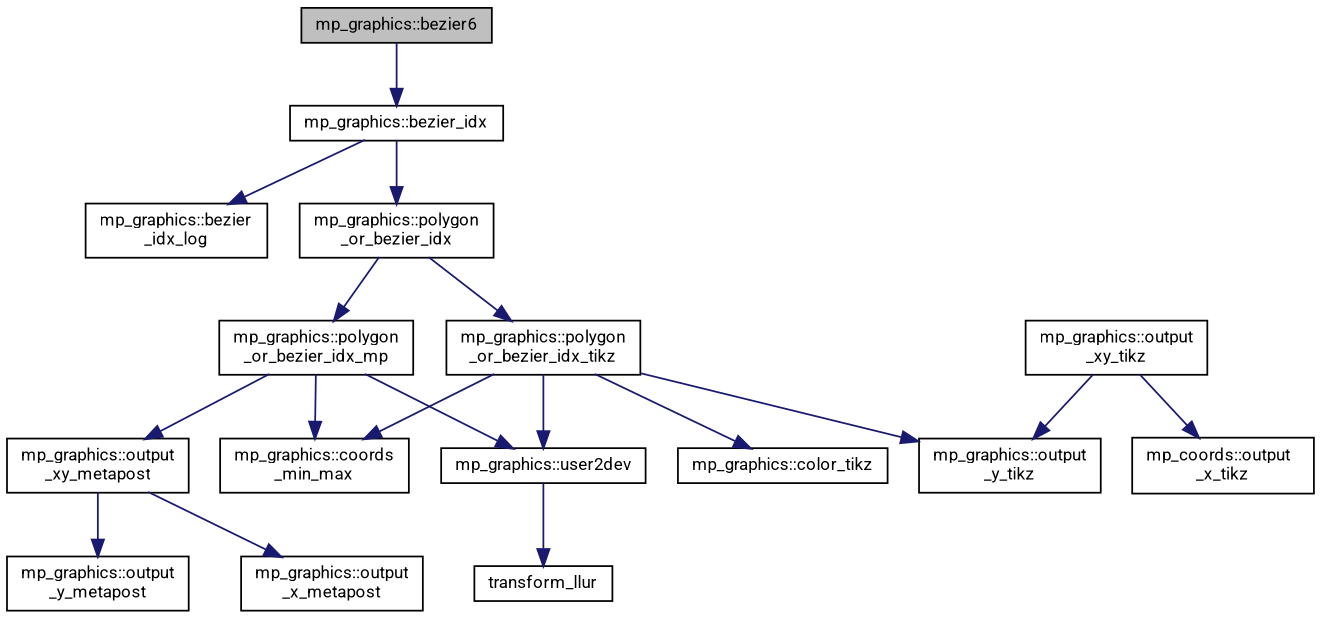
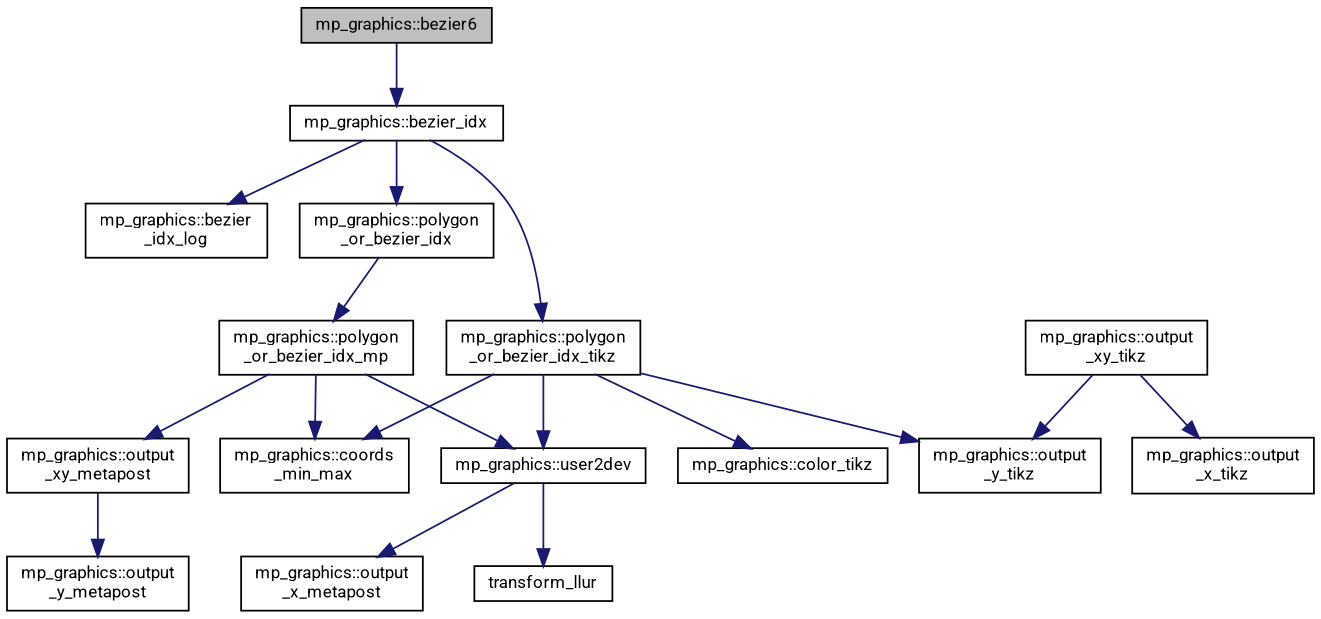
edge "mp_graphics::polygon _or_bezier_idx" -> "mp_graphics::polygon _or_bezier_idx_tikz": now "mp_graphics::bezier_idx" -> "mp_graphics::polygon _or_bezier_idx_tikz"
node "mp_coords::output _x_tikz": label "mp_coords::output _x_tikz" -> "mp_graphics::output _x_tikz"
edge "mp_graphics::output _xy_metapost" -> "mp_graphics::output _x_metapost": now "mp_graphics::user2dev" -> "mp_graphics::output _x_metapost"
